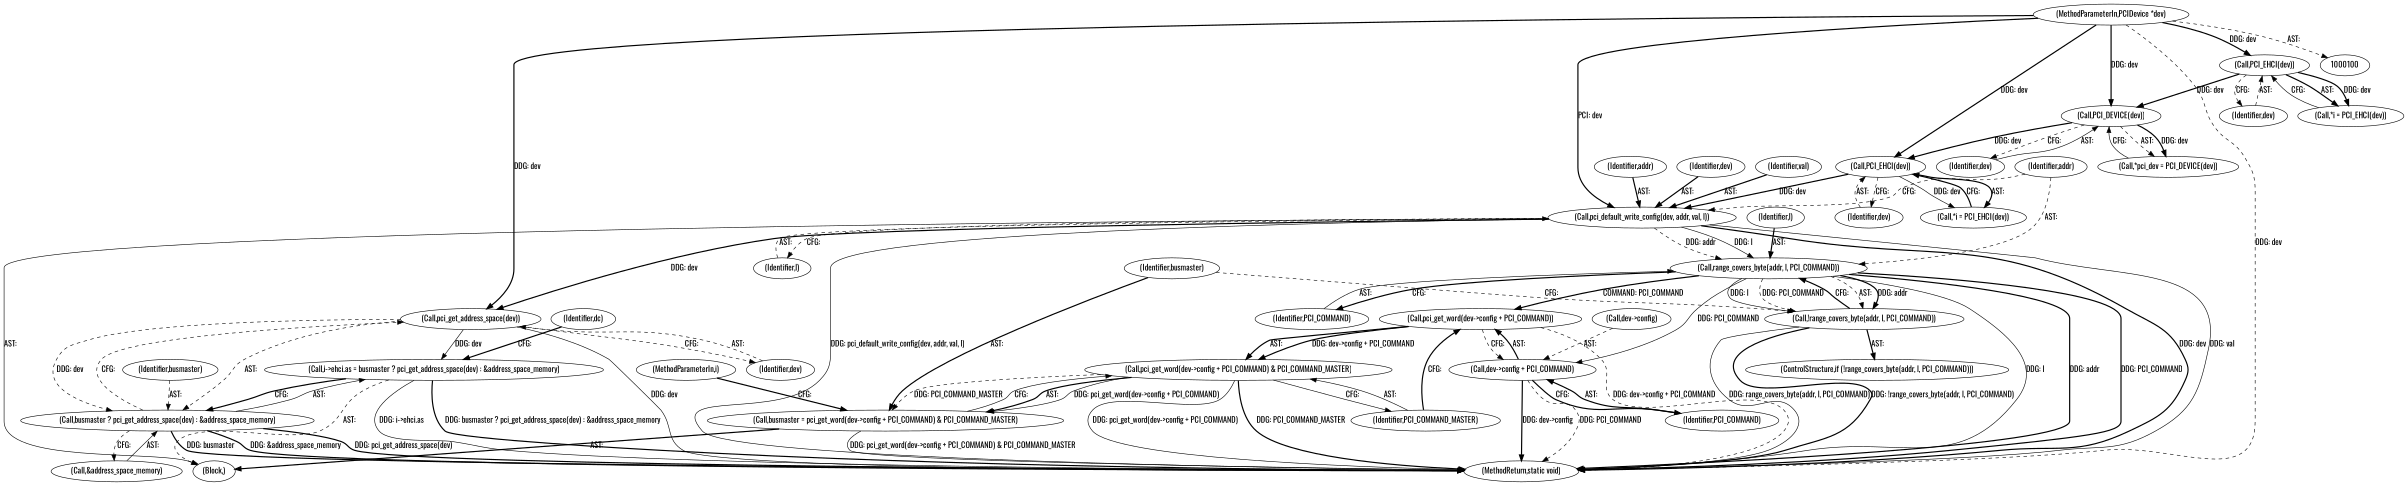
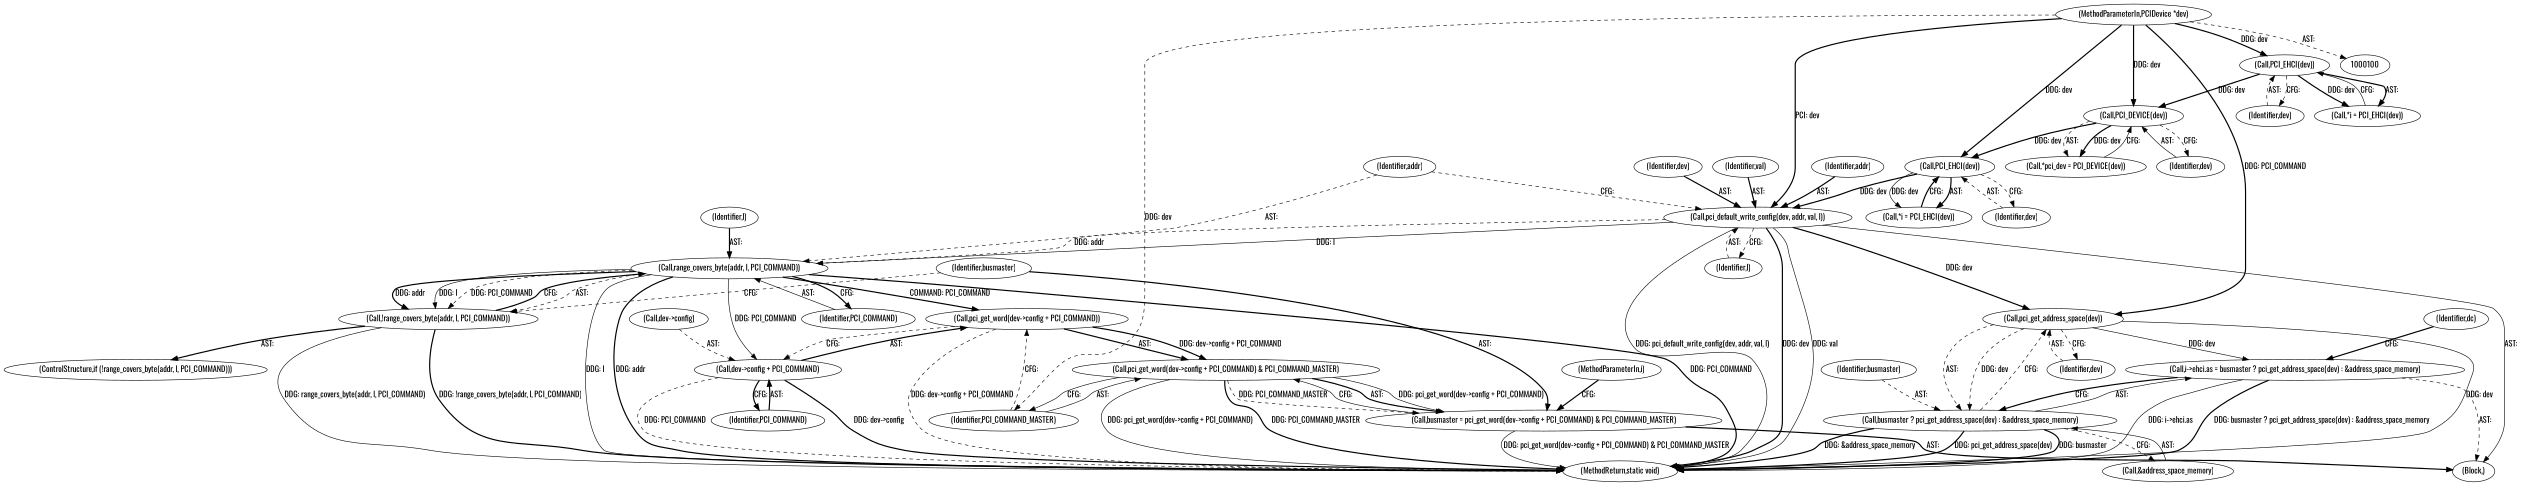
edge "(MethodParameterIn,PCIDevice *dev)" -> "(Call,pci_get_address_space(dev))": label "DDG: dev" -> "DDG: PCI_COMMAND"
edge "(Identifier,PCI_COMMAND_MASTER)" -> "(Call,pci_get_word(dev->config + PCI_COMMAND))": style bold -> dashed
edge "(MethodParameterIn,PCIDevice *dev)" -> "(MethodReturn,static void)": now "(MethodParameterIn,PCIDevice *dev)" -> "(Identifier,PCI_COMMAND_MASTER)"
